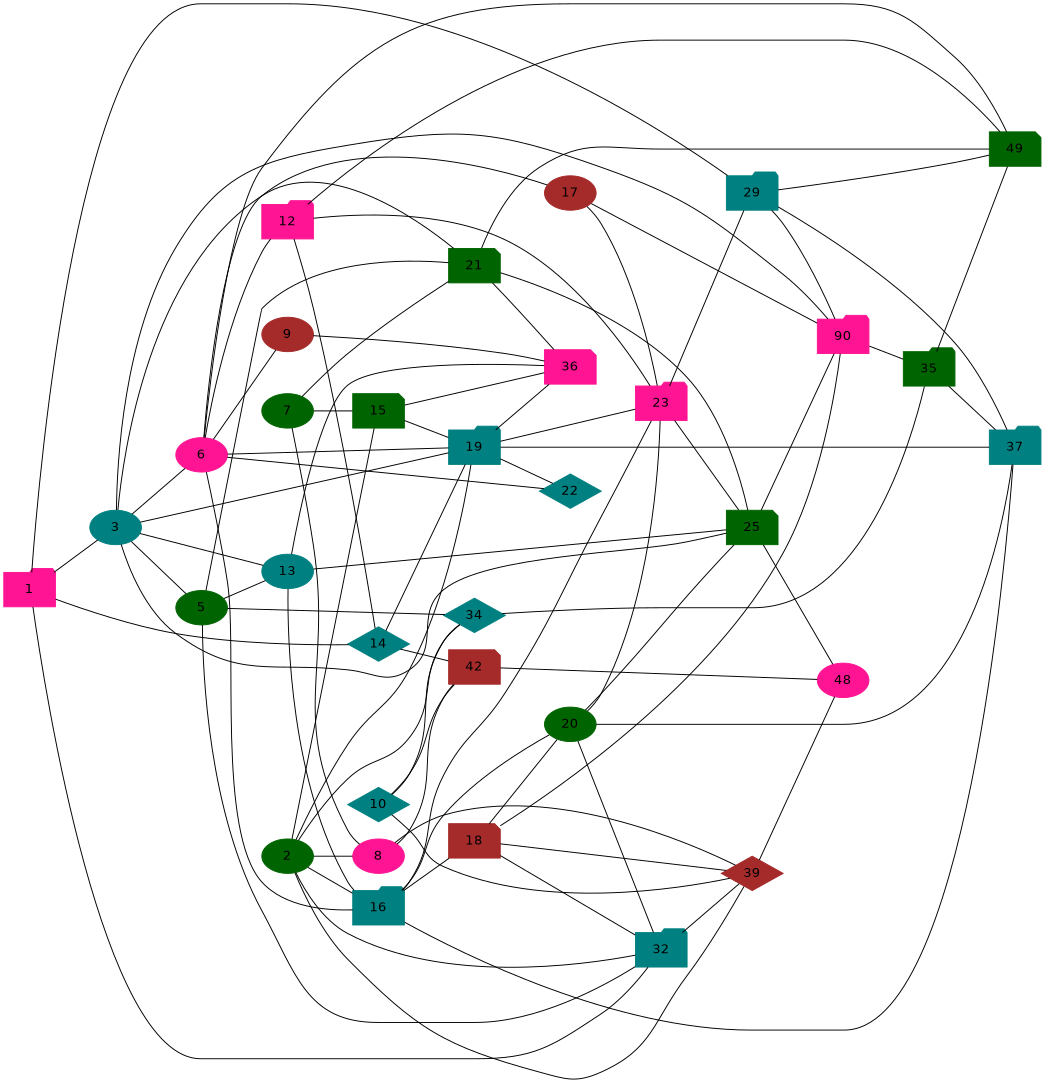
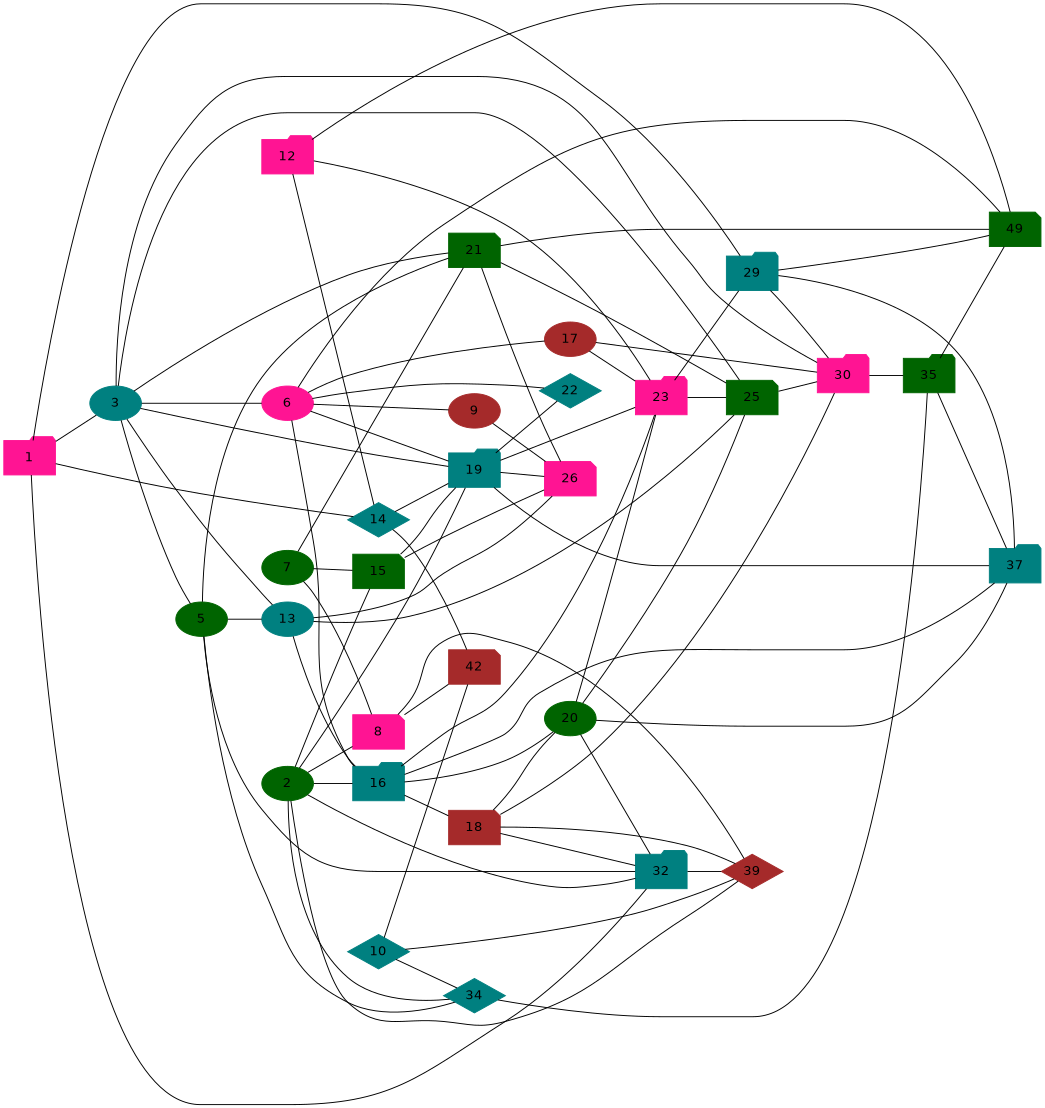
edge "12" -- "6": removed
node "90": label "90" -> "30"
node "36": label "36" -> "26"
node "48": removed
node "8": shape ellipse -> note
